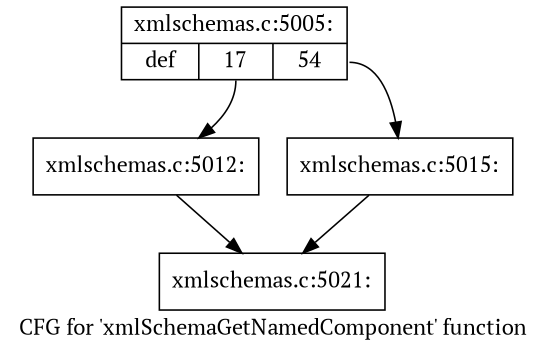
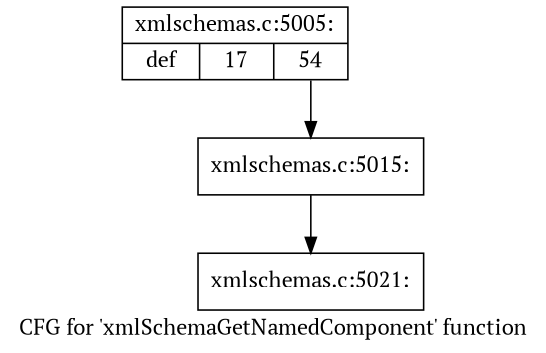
node "xmlschemas.c:5012:": removed
